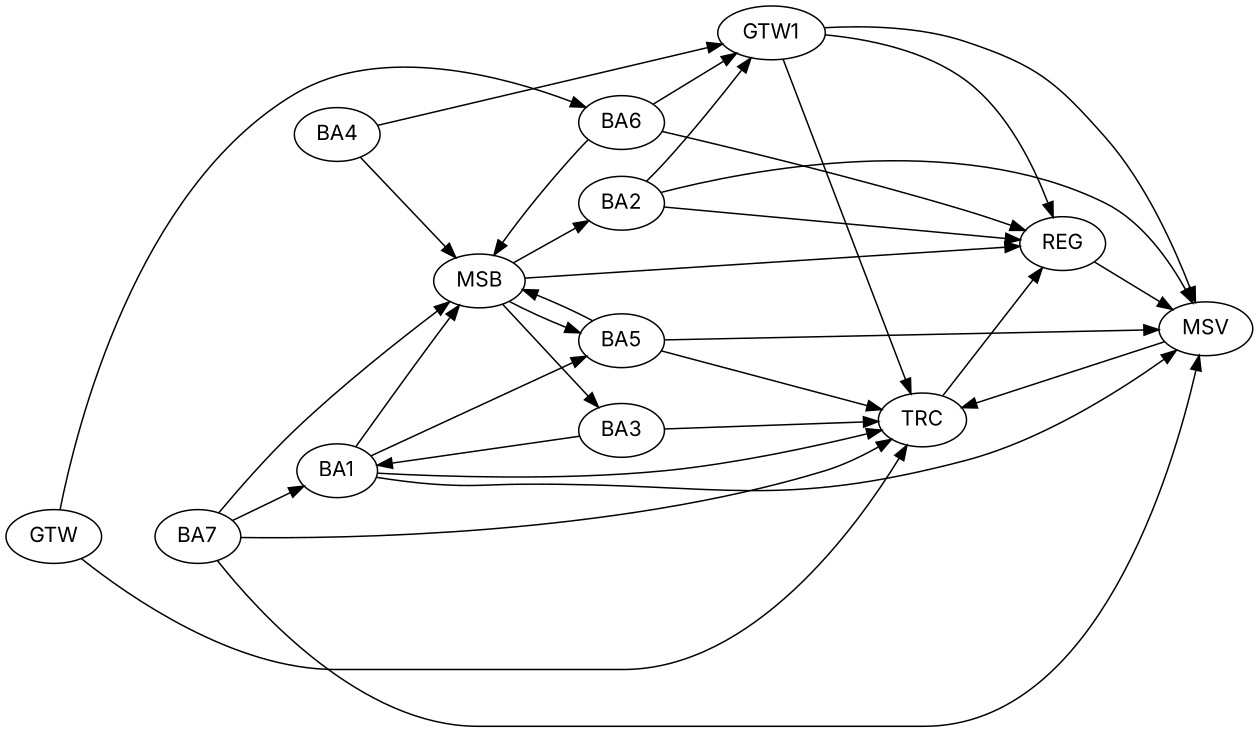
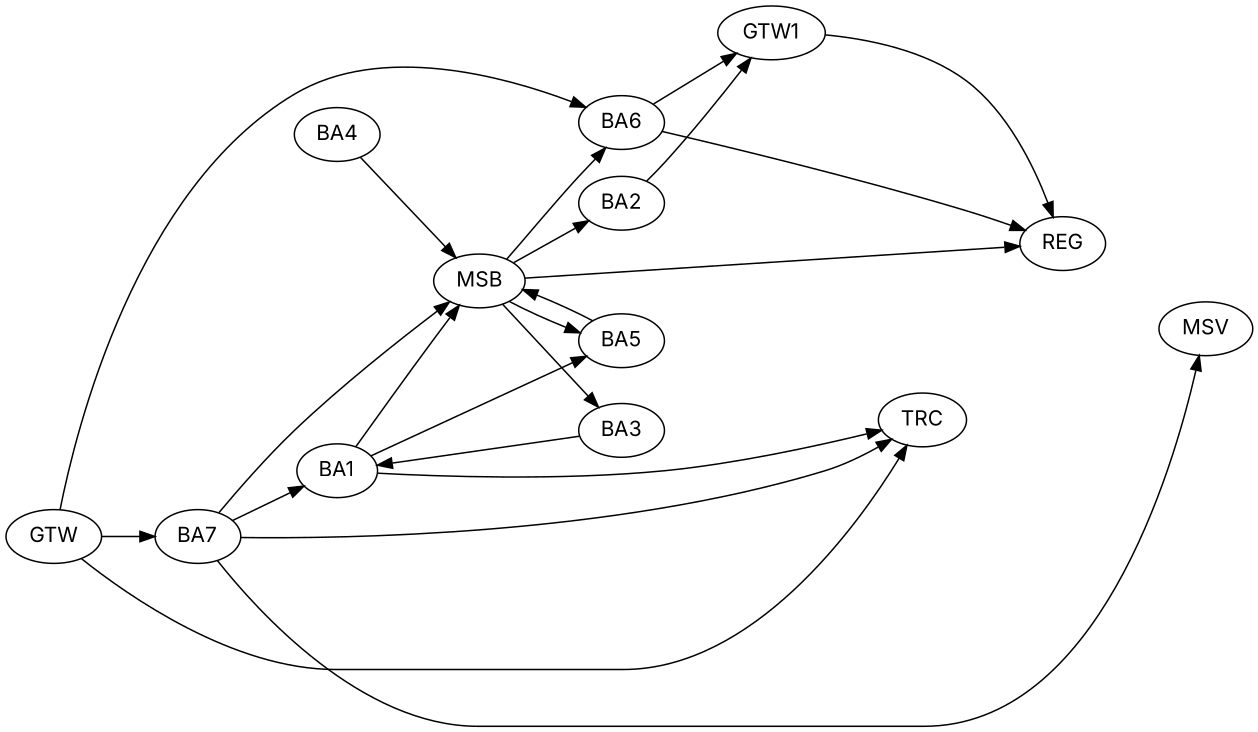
edge "BA4" -> "GTW1": removed
edge "GTW1" -> "MSV": removed
edge "BA2" -> "MSV": removed
edge "BA6" -> "MSB": reversed
edge "GTW1" -> "TRC": removed
edge "BA2" -> "REG": removed
edge "REG" -> "MSV": removed
edge "BA5" -> "MSV": removed
edge "TRC" -> "REG": removed
edge "MSV" -> "TRC": removed
edge "BA5" -> "TRC": removed
edge "BA3" -> "TRC": removed
edge "BA1" -> "MSV": removed
edge "GTW" -> "BA7": added
